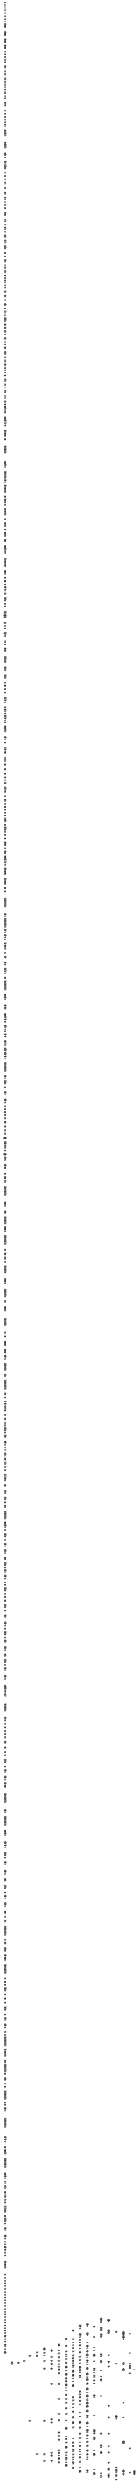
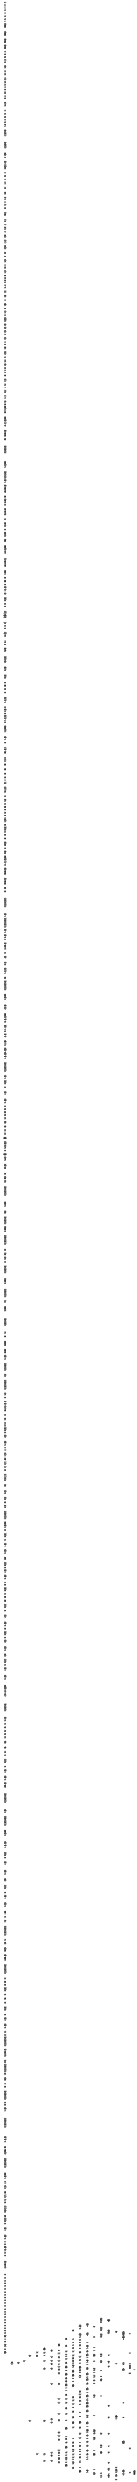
node "# 0x1d3 PUSHX LogicData EQ PUSHX Data JUMPI": added
